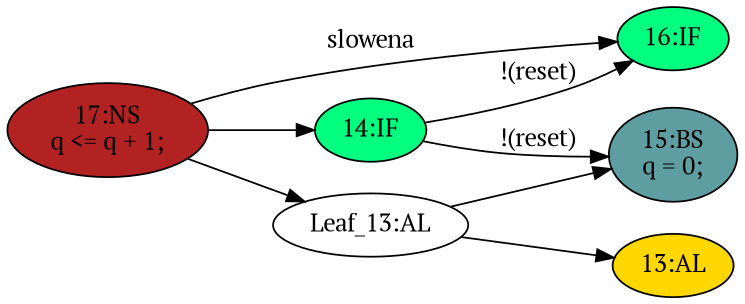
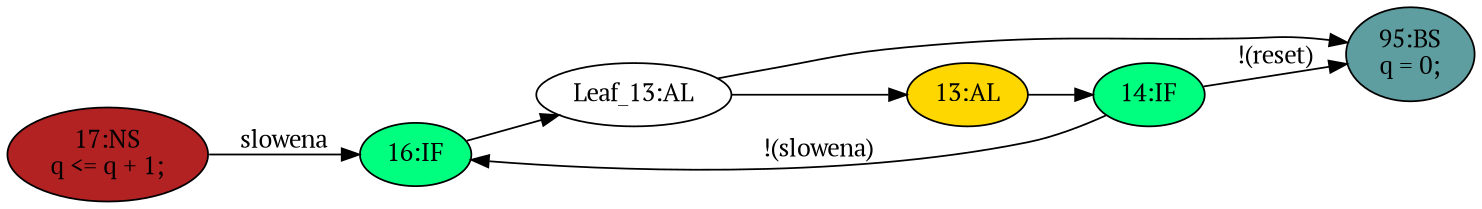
edge "14:IF" -> "16:IF": label "!(reset)" -> "!(slowena)"
edge "17:NS q <= q + 1;" -> "14:IF": now "13:AL" -> "14:IF"
node "15:BS q = 0;": label "15:BS q = 0;" -> "95:BS q = 0;"
edge "17:NS q <= q + 1;" -> "Leaf_13:AL": now "16:IF" -> "Leaf_13:AL"
